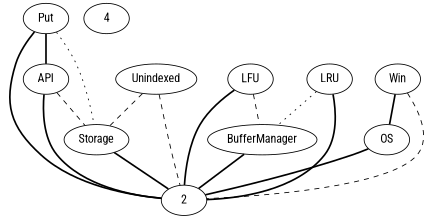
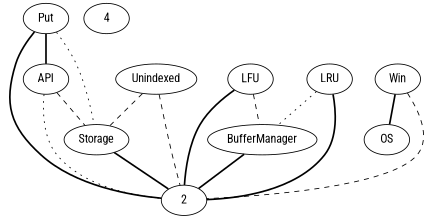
edge "API" -- "2": style bold -> dotted
edge "OS" -- "2": removed
